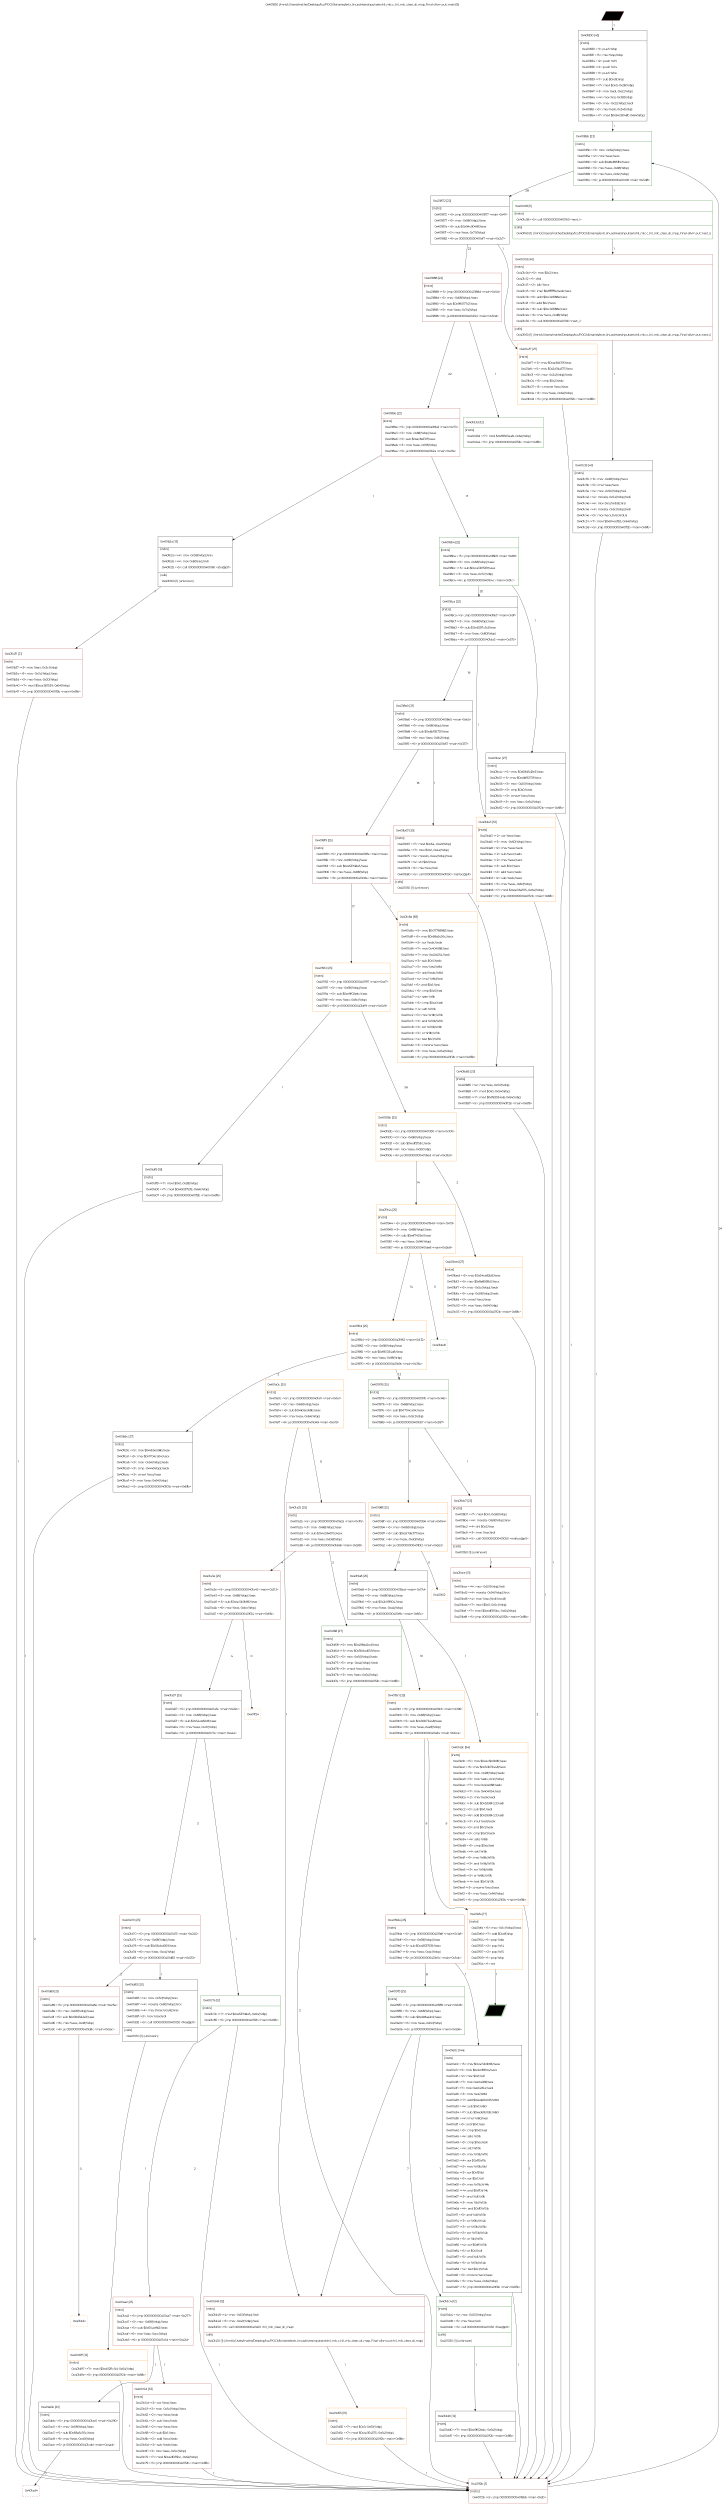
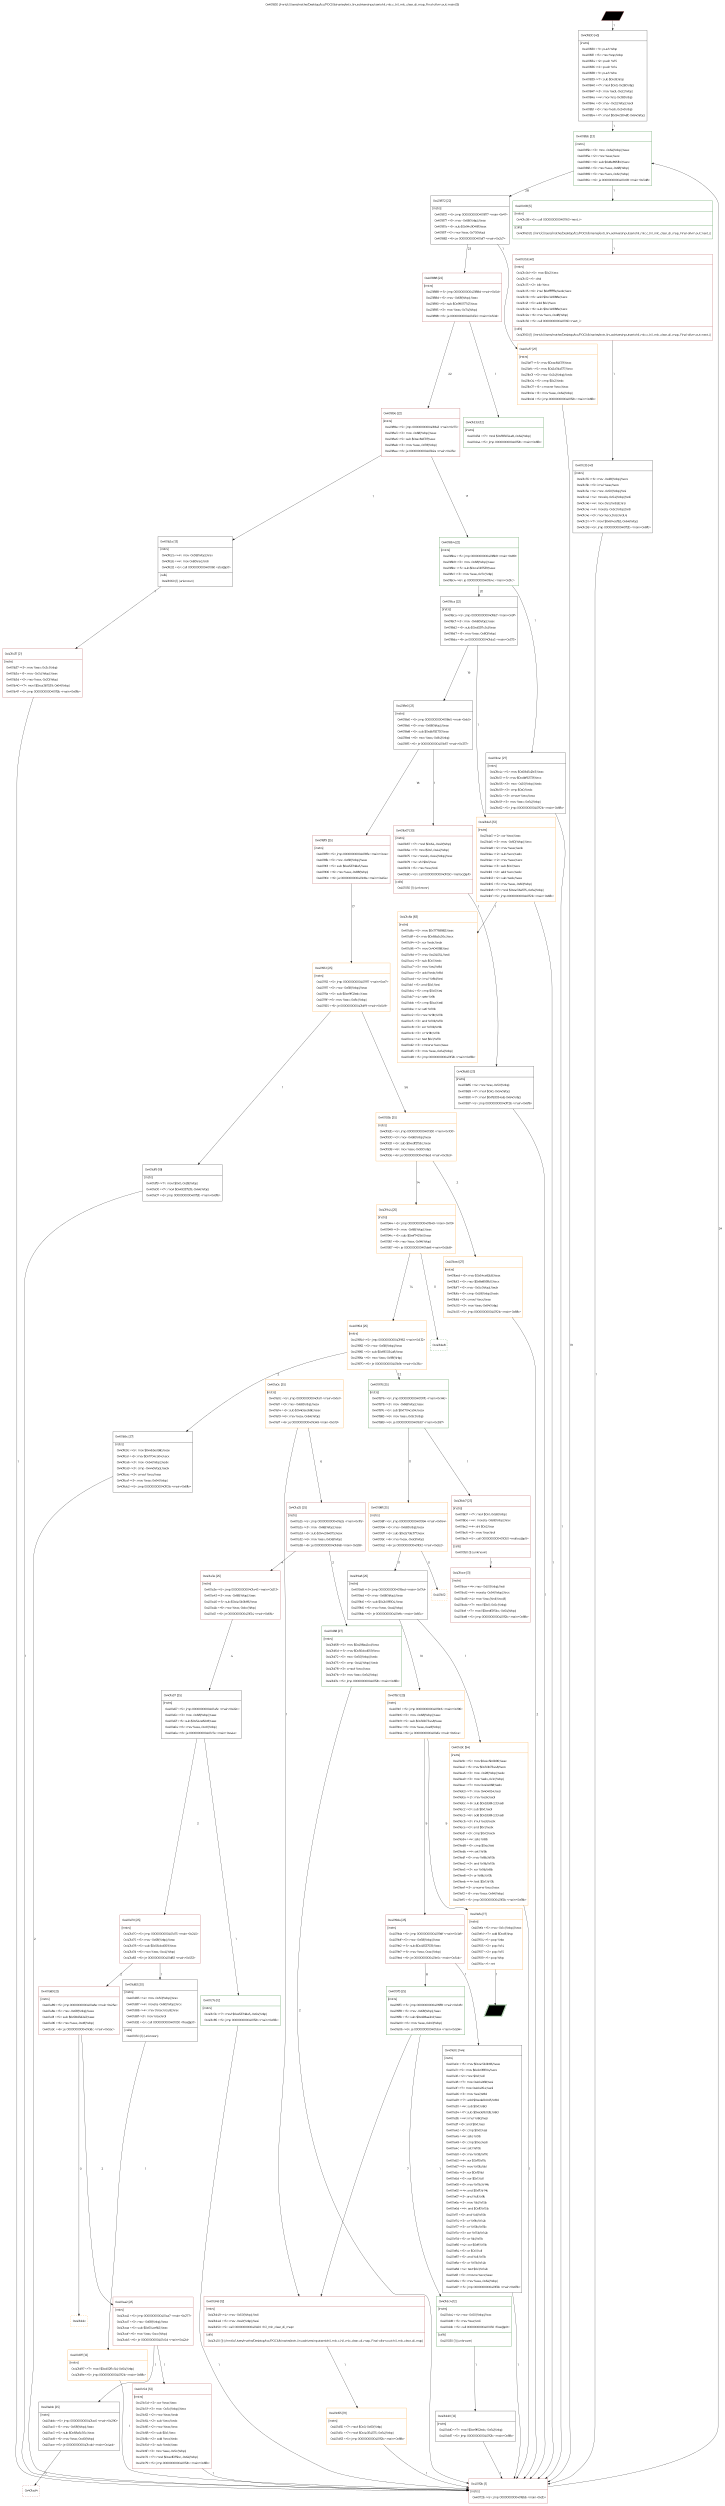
edge "0x4018f9 [25]" -> "0x401c8a [83]": now "0x401da3 [33]" -> "0x401c8a [83]"
edge "0x401af7 [27]" -> "0x401f2b [5]": label " 1" -> " 19"
node "0x401f24": removed
edge "0x401c7e [12]" -> "0x401aa2 [25]": now "0x401a89 [25]" -> "0x401aa2 [25]"
